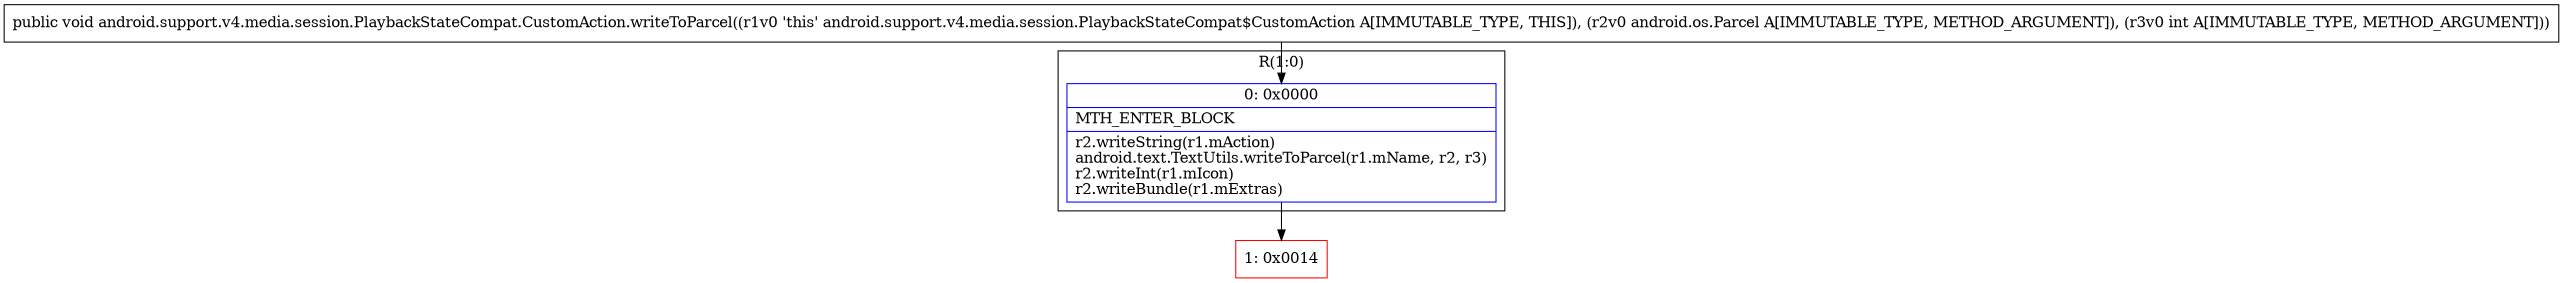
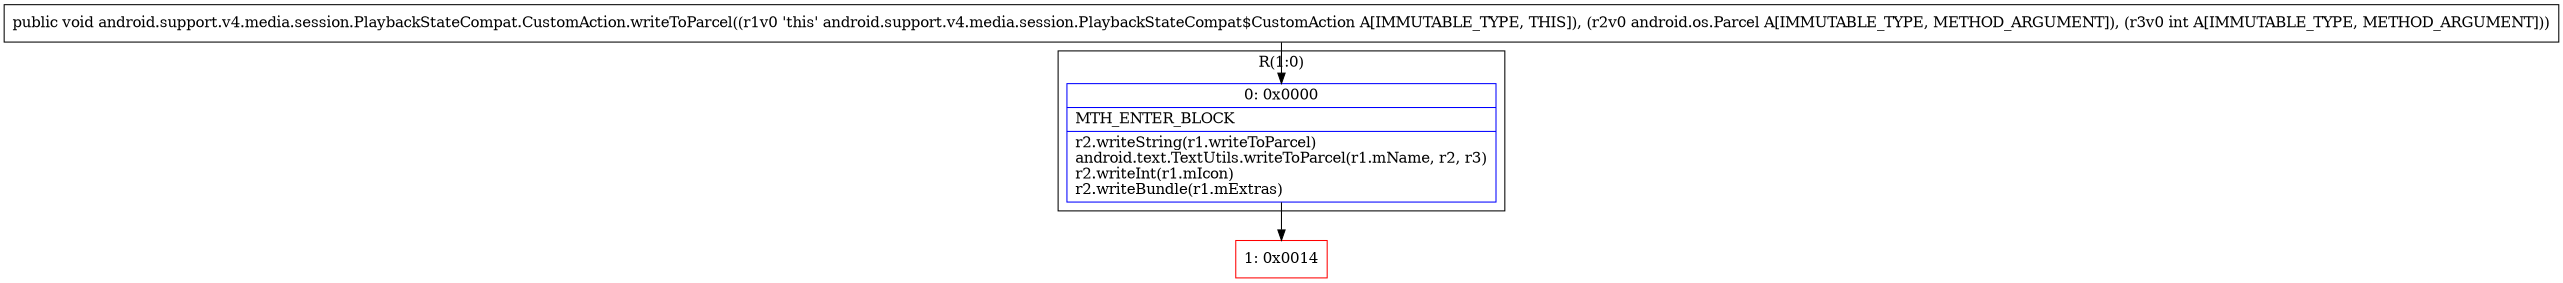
node "0: 0x0000": text "r2.writeString(r1.mAction)" -> "r2.writeString(r1.writeToParcel)"
